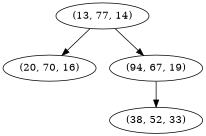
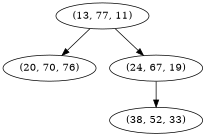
node "(13, 77, 14)": label "(13, 77, 14)" -> "(13, 77, 11)"
node "(20, 70, 16)": label "(20, 70, 16)" -> "(20, 70, 76)"
node "(94, 67, 19)": label "(94, 67, 19)" -> "(24, 67, 19)"
